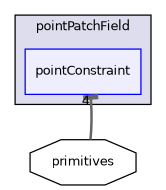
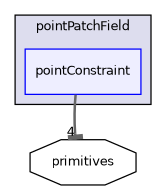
edge "primitives" -> "pointConstraint": reversed
